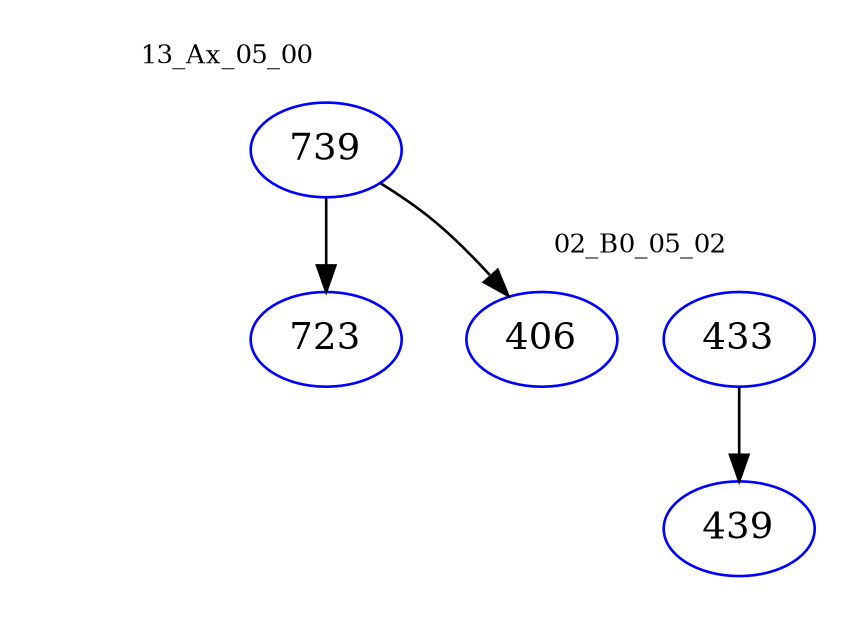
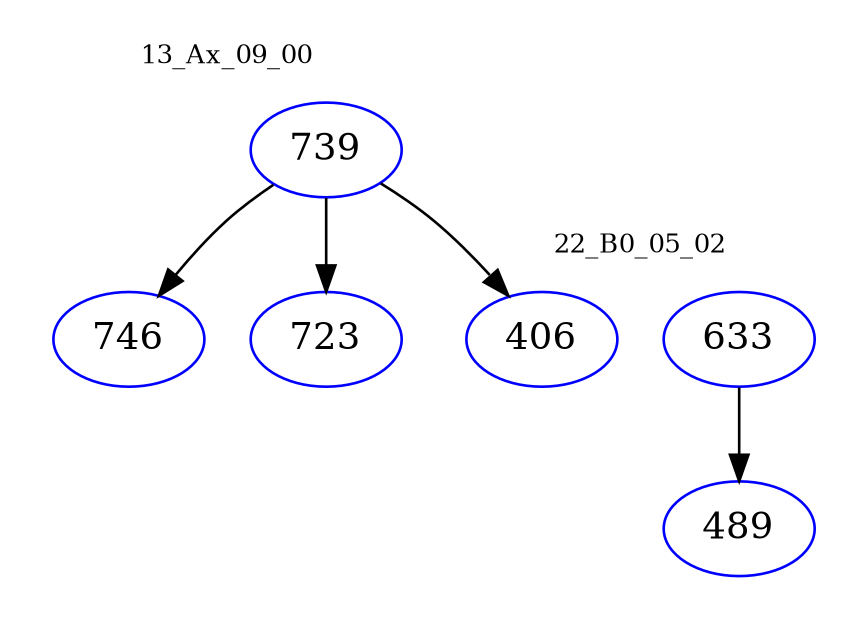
cluster "13_Ax_05_00": label "13_Ax_05_00" -> "13_Ax_09_00"
cluster "02_B0_05_02": label "02_B0_05_02" -> "22_B0_05_02"
node "746": added
node "433": label "433" -> "633"
node "439": label "439" -> "489"
